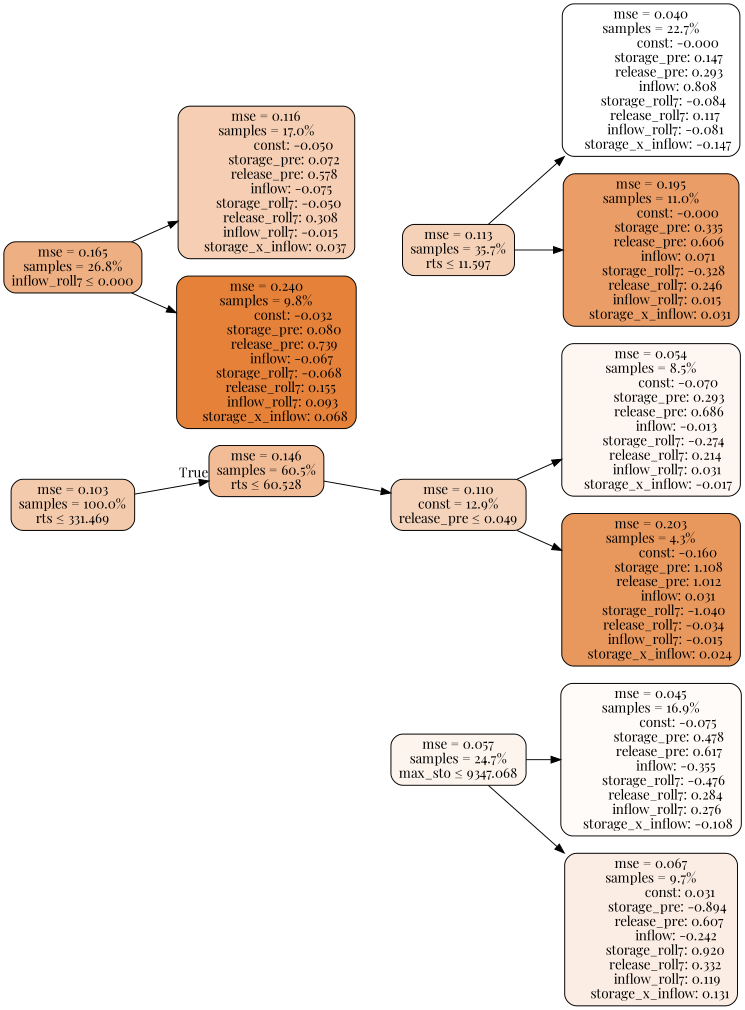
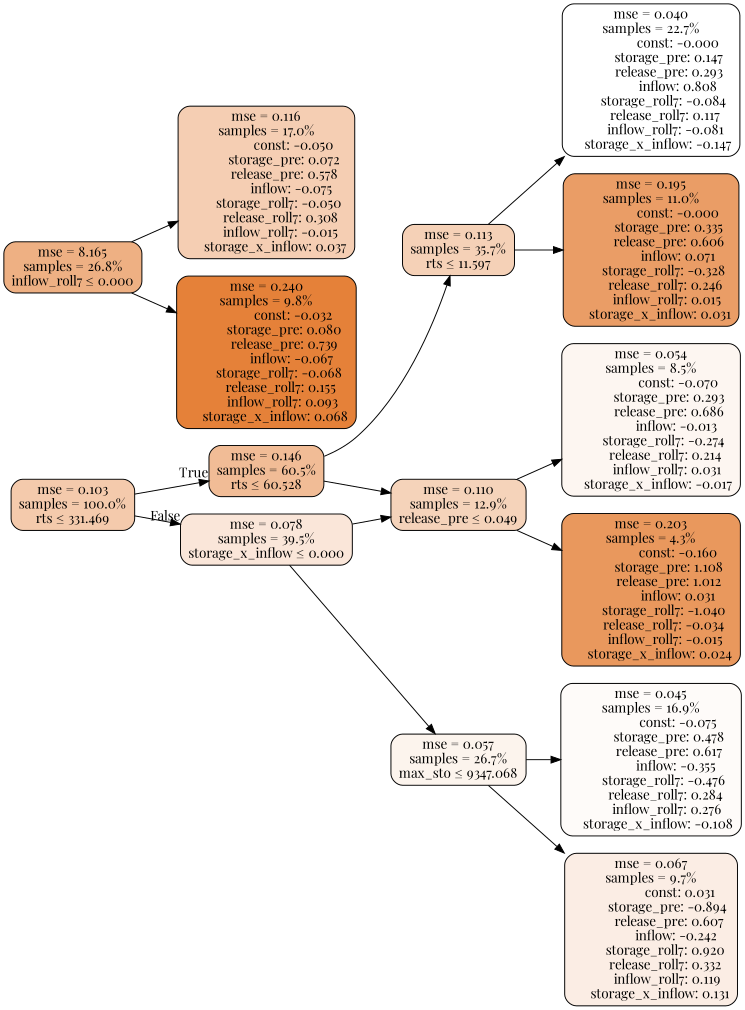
node "mse = 0.165 samples = 26.8% inflow_roll7 ≤ 0.000": label "mse = 0.165 samples = 26.8% inflow_roll7 ≤ 0.000" -> "mse = 8.165 samples = 26.8% inflow_roll7 ≤ 0.000"
edge "mse = 0.146 samples = 60.5% rts ≤ 60.528" -> "mse = 0.113 samples = 35.7% rts ≤ 11.597": added
node "mse = 0.110 const = 12.9% release_pre ≤ 0.049": label "mse = 0.110 const = 12.9% release_pre ≤ 0.049" -> "mse = 0.110 samples = 12.9% release_pre ≤ 0.049"
node "mse = 0.078 samples = 39.5% storage_x_inflow ≤ 0.000": added
node "mse = 0.057 samples = 24.7% max_sto ≤ 9347.068": label "mse = 0.057 samples = 24.7% max_sto ≤ 9347.068" -> "mse = 0.057 samples = 26.7% max_sto ≤ 9347.068"
